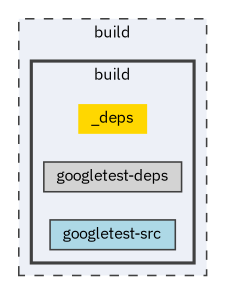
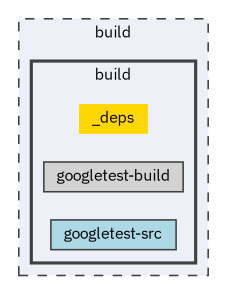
node "googletest-deps": label "googletest-deps" -> "googletest-build"
